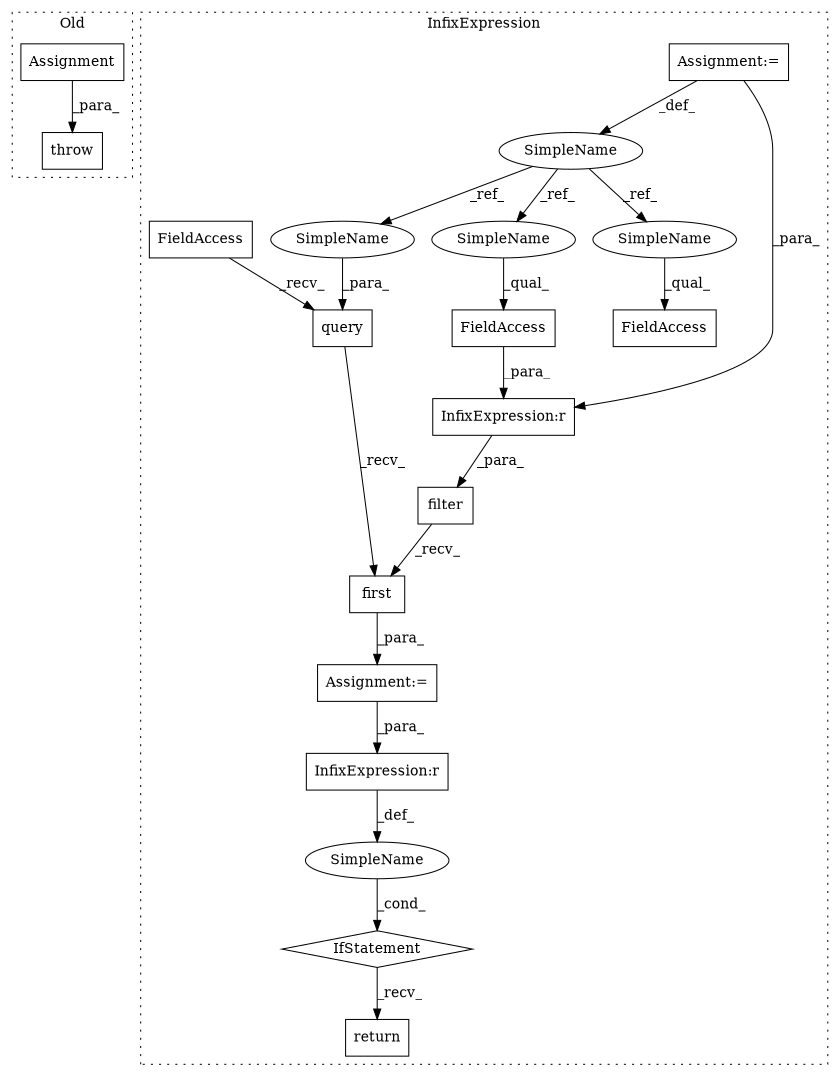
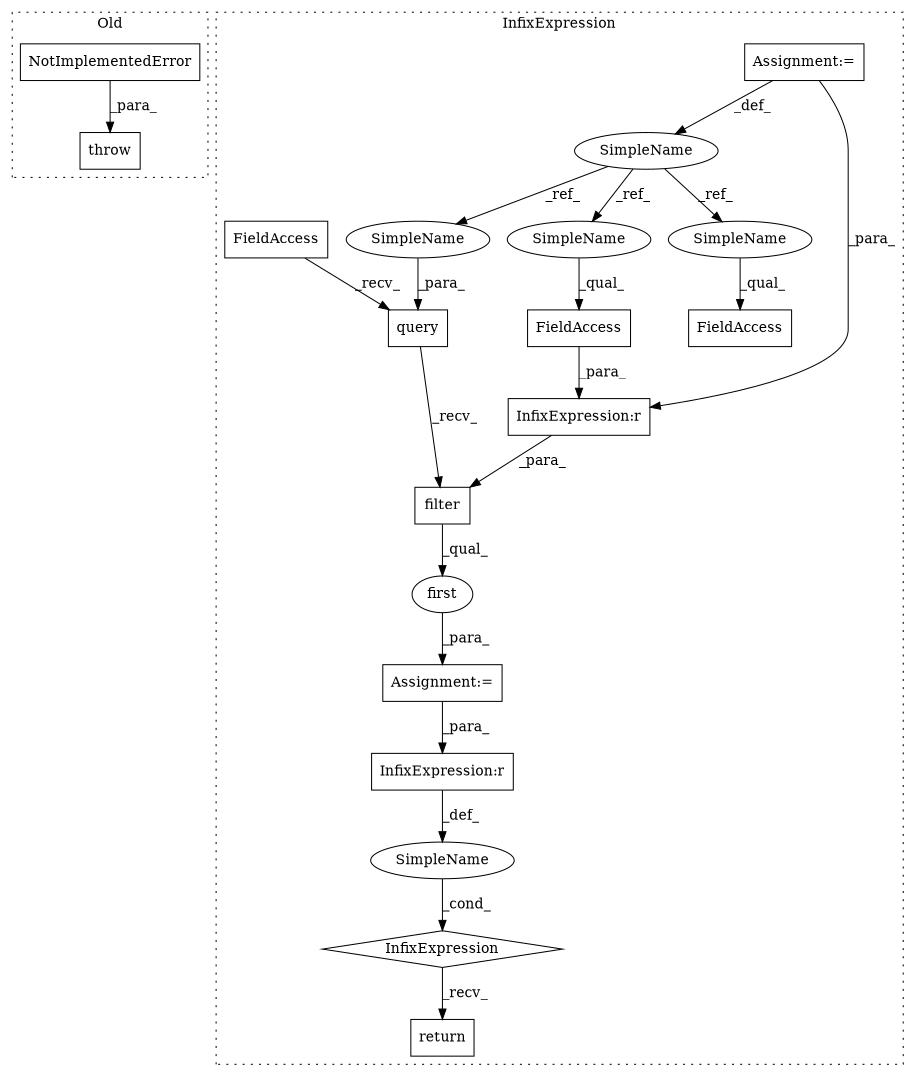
node "Assignment": label "Assignment" -> "NotImplementedError"
edge "query" -> "first": now "query" -> "filter"
edge "filter" -> "first": label "_recv_" -> "_qual_"
node "first": shape box -> ellipse
node "IfStatement": label "IfStatement" -> "InfixExpression"
